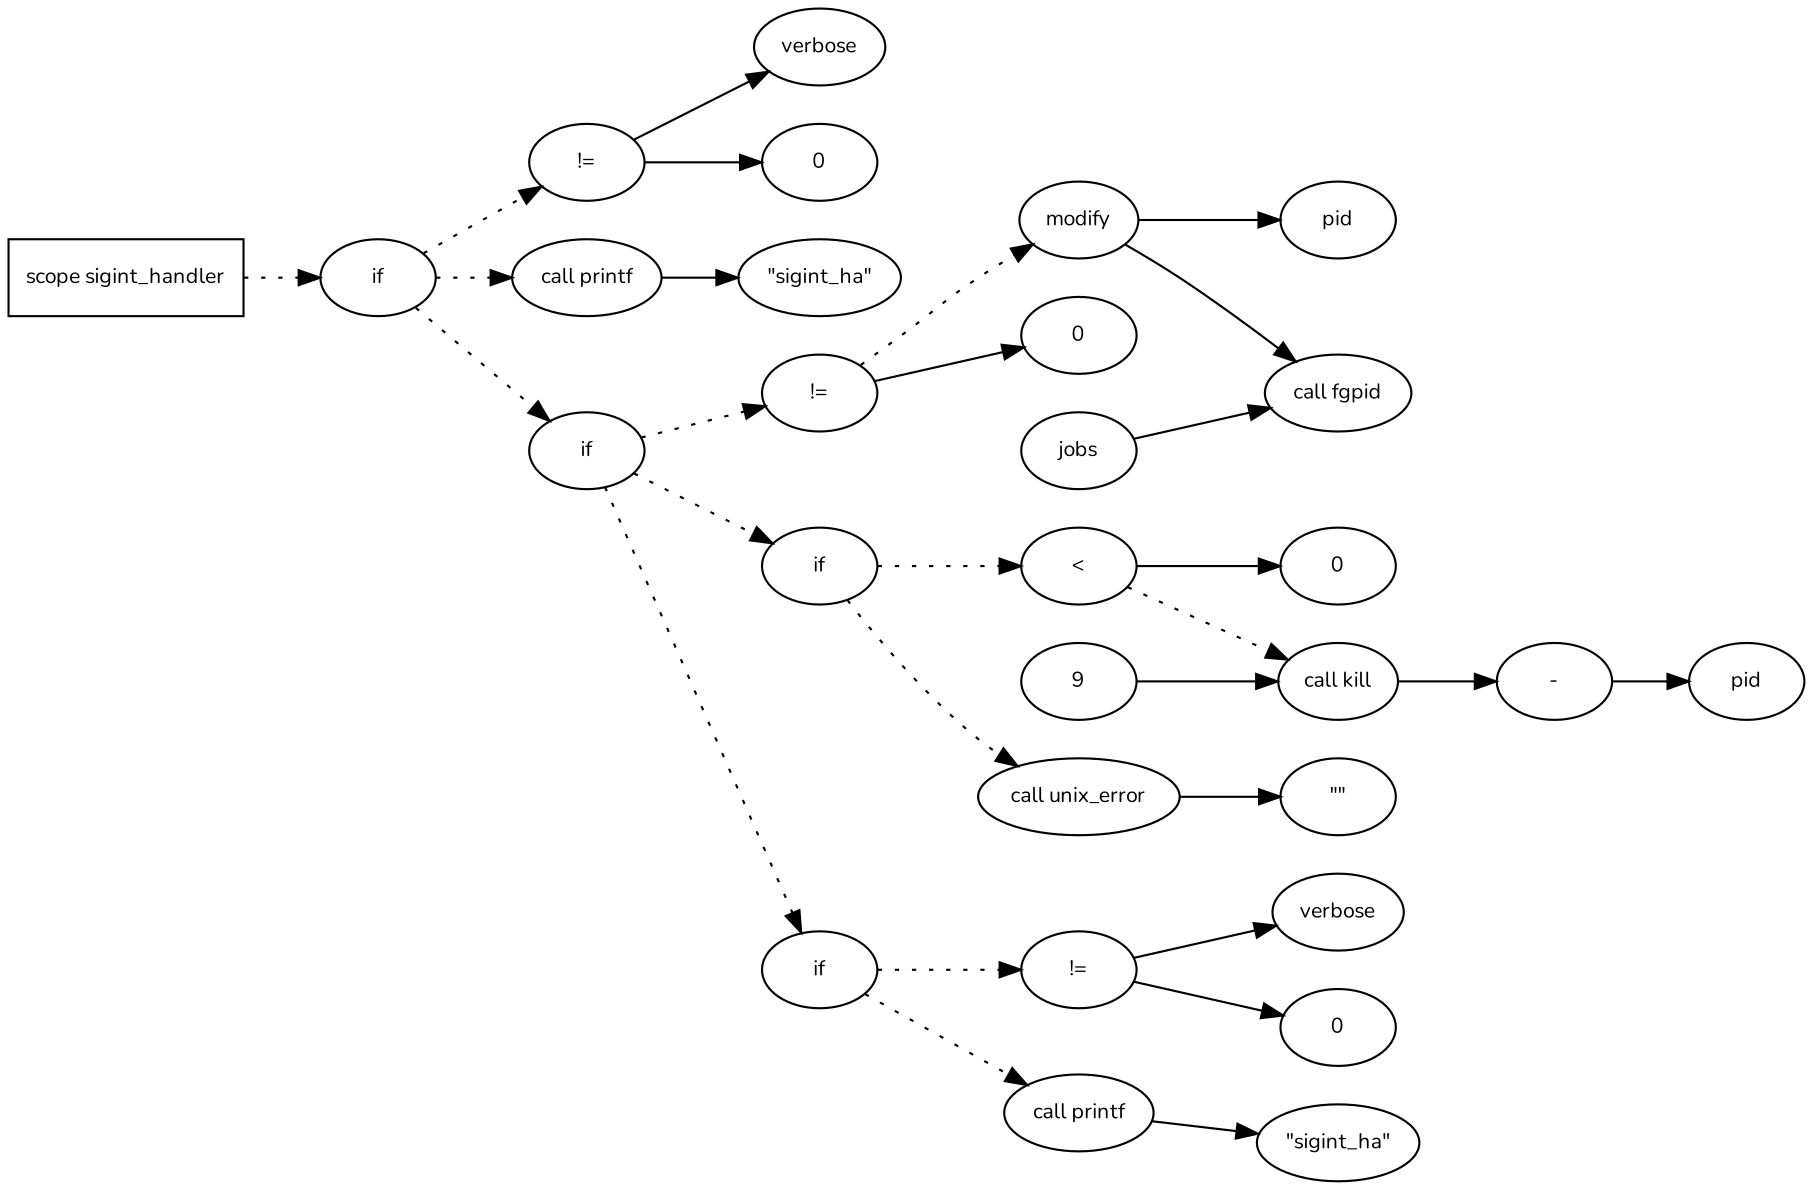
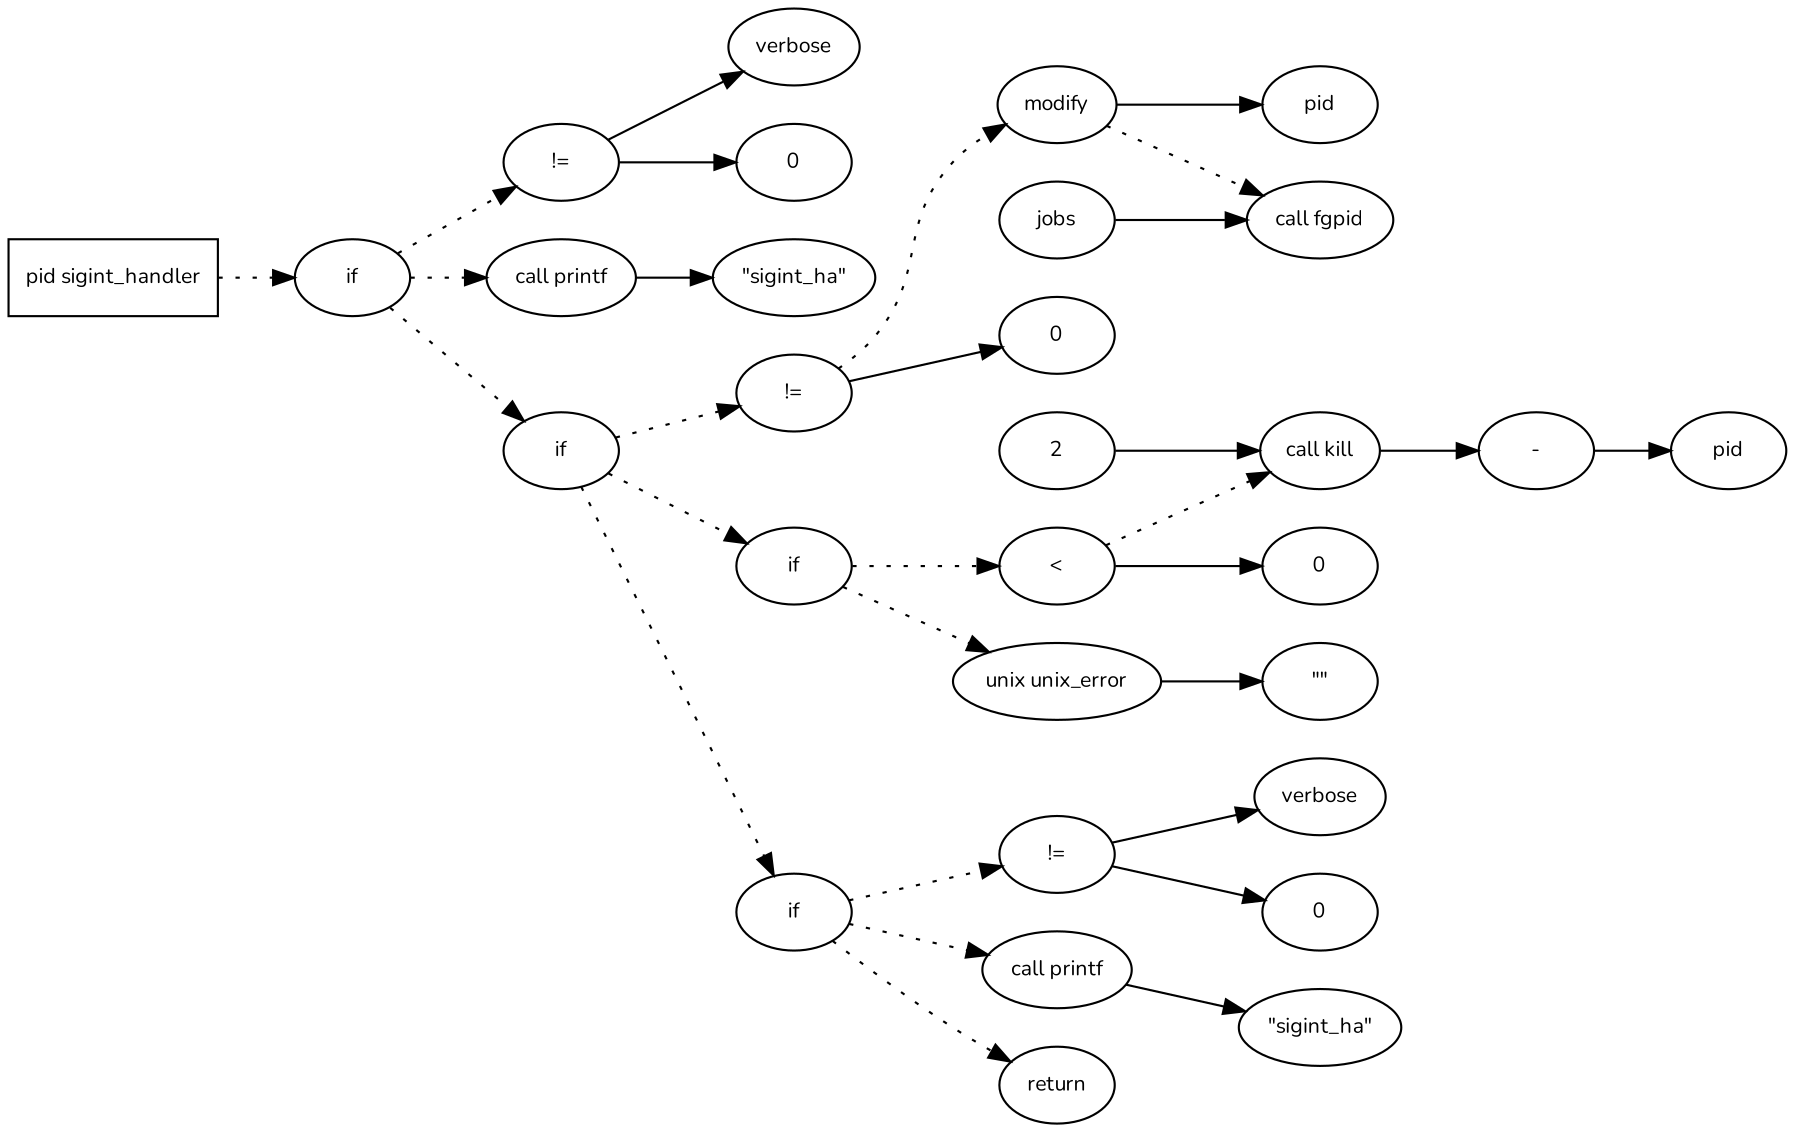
node "scope sigint_handler": label "scope sigint_handler" -> "pid sigint_handler"
edge "modify" -> "call fgpid": style solid -> dotted
node "9": label "9" -> "2"
node "call unix_error": label "call unix_error" -> "unix unix_error"
node "return": added
